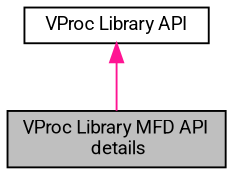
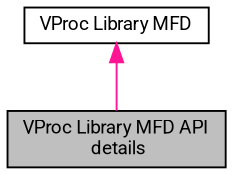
node "VProc Library API": label "VProc Library API" -> "VProc Library MFD"
